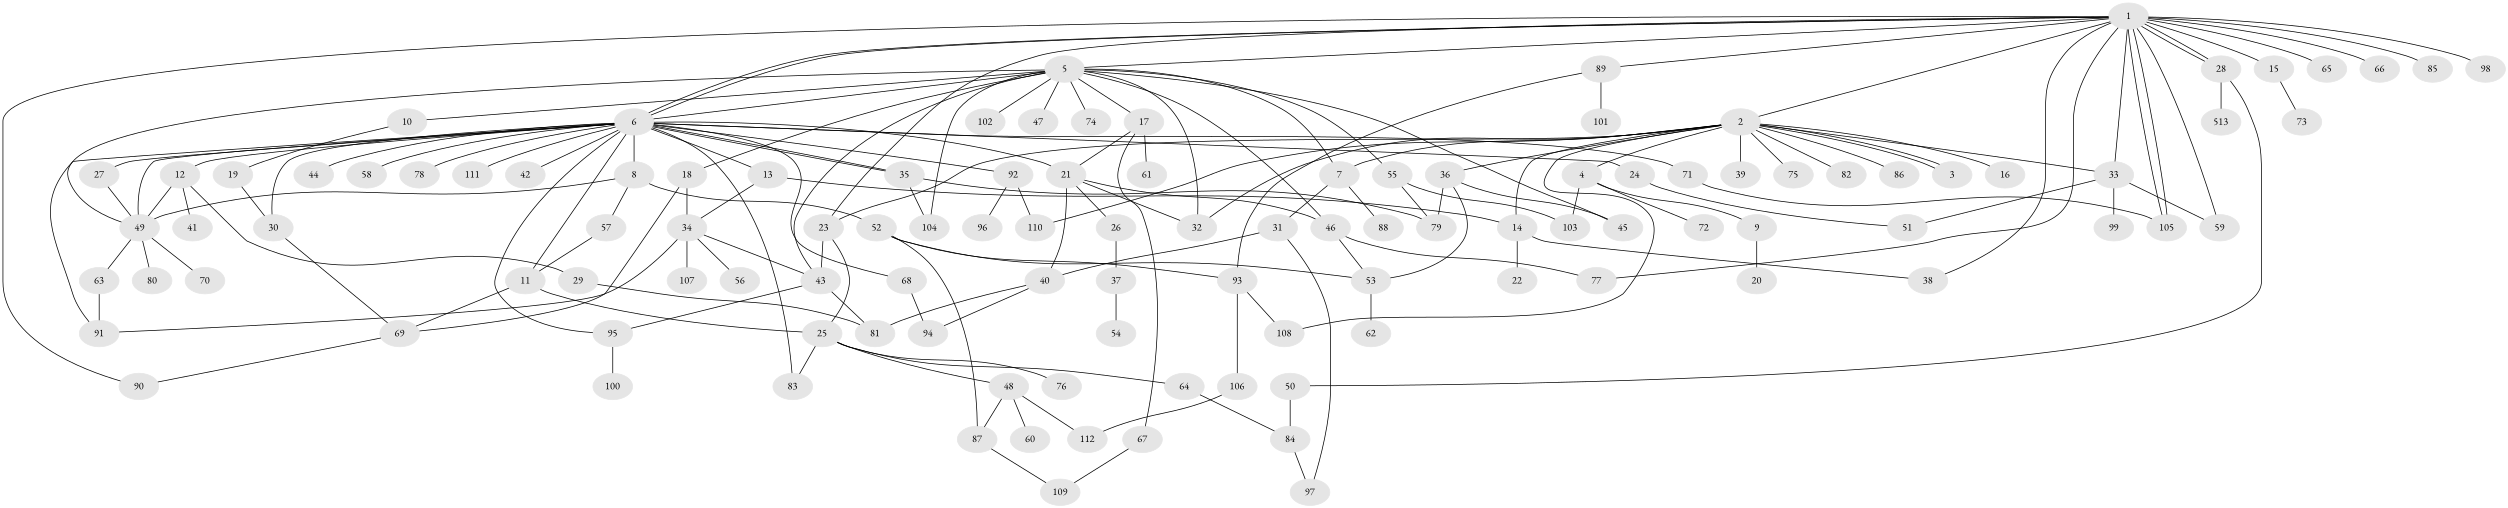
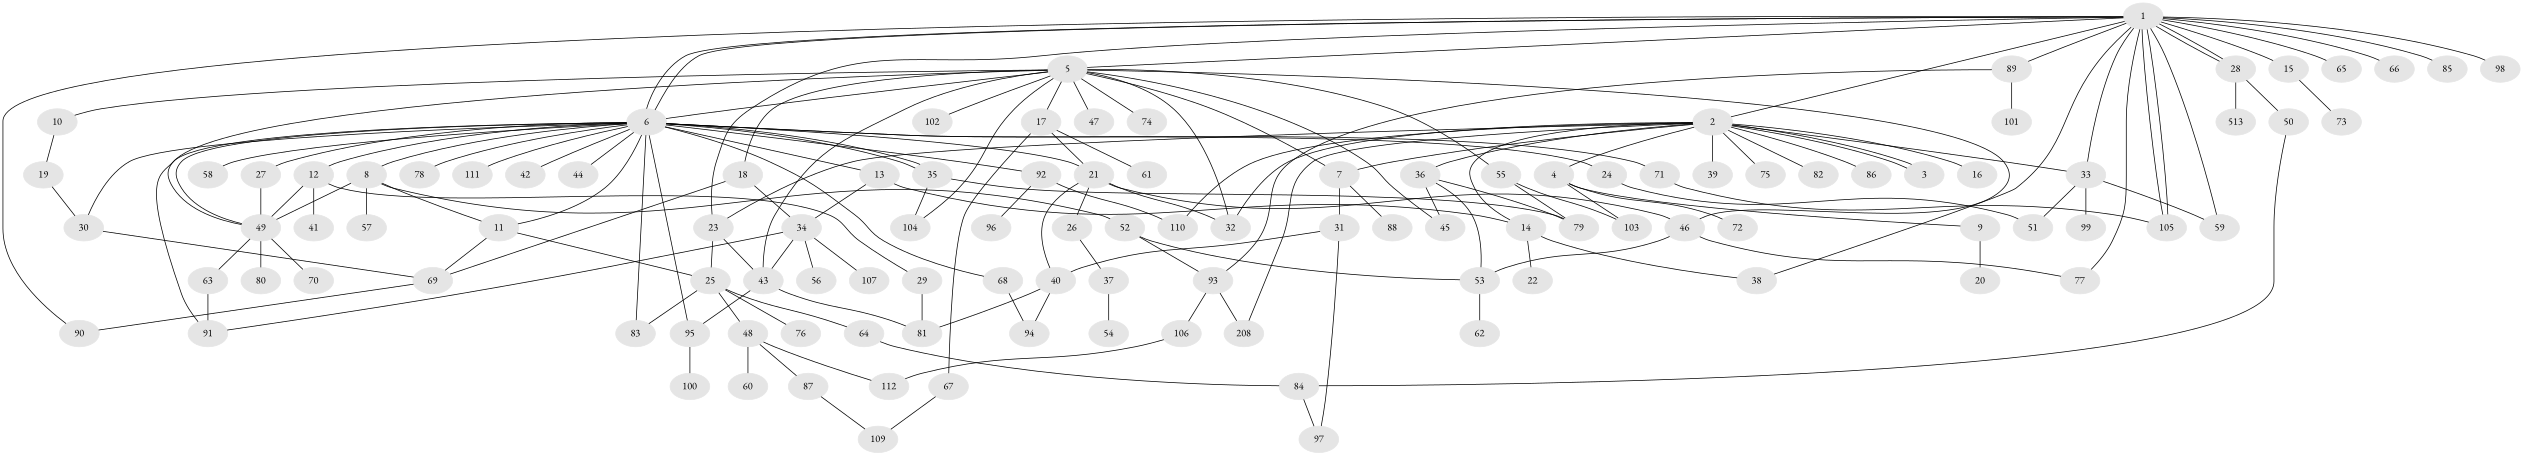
edge "57" -- "11": now "8" -- "11"
edge "52" -- "87": removed
node "108": label "108" -> "208"
